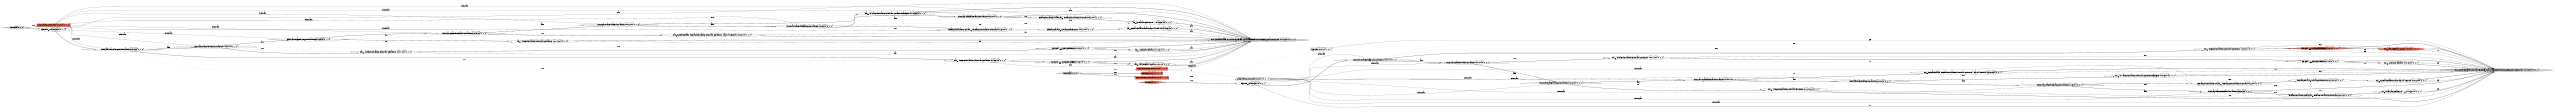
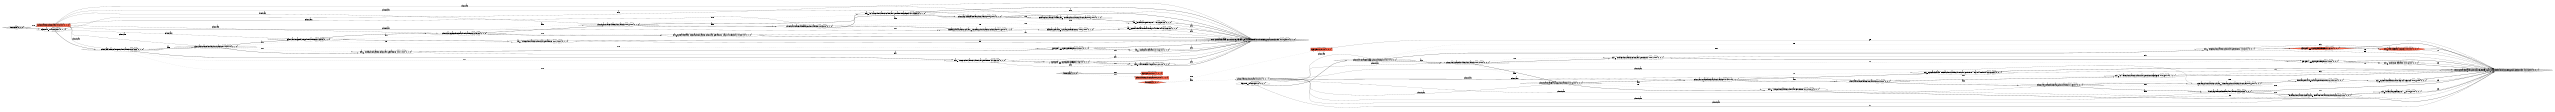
node "Type type@@@2@@@['0', '0', '1']": fillcolor white -> tomato
node "MetricsMode metricsMode@@@2@@@['1', '1', '0']": removed
edge "fromOrcMax['1', '0', '0']" -> "ColumnStatistics columnStats@@@2@@@['1', '0', '0']": style bold -> dotted
edge "fromOrcMin['0', '0', '1']" -> "ColumnStatistics columnStats@@@2@@@['0', '0', '1']": label "true" -> "false"
edge "fromOrcMin['0', '0', '1']" -> "Object min = null@@@3@@@['0', '0', '1']": removed
